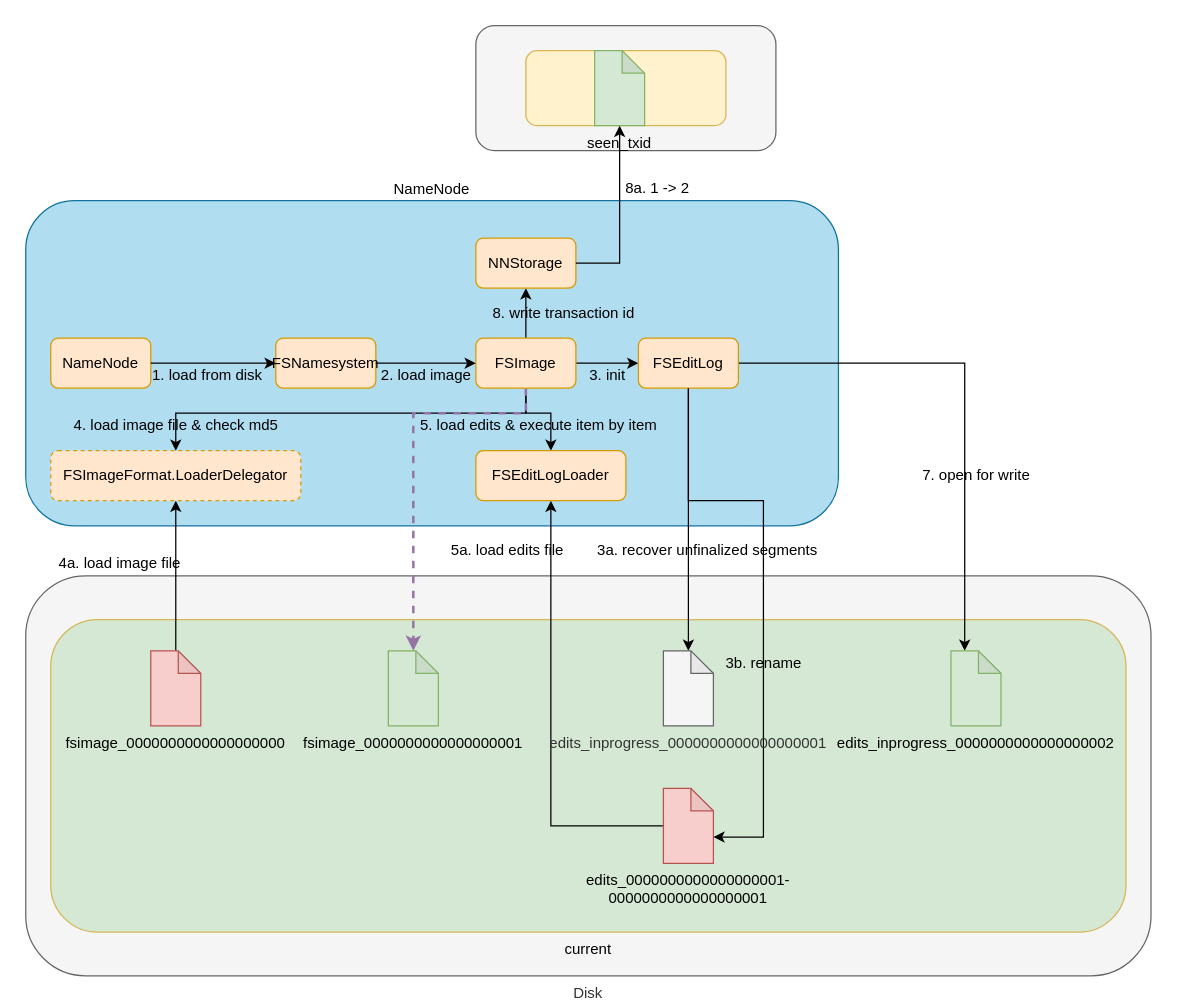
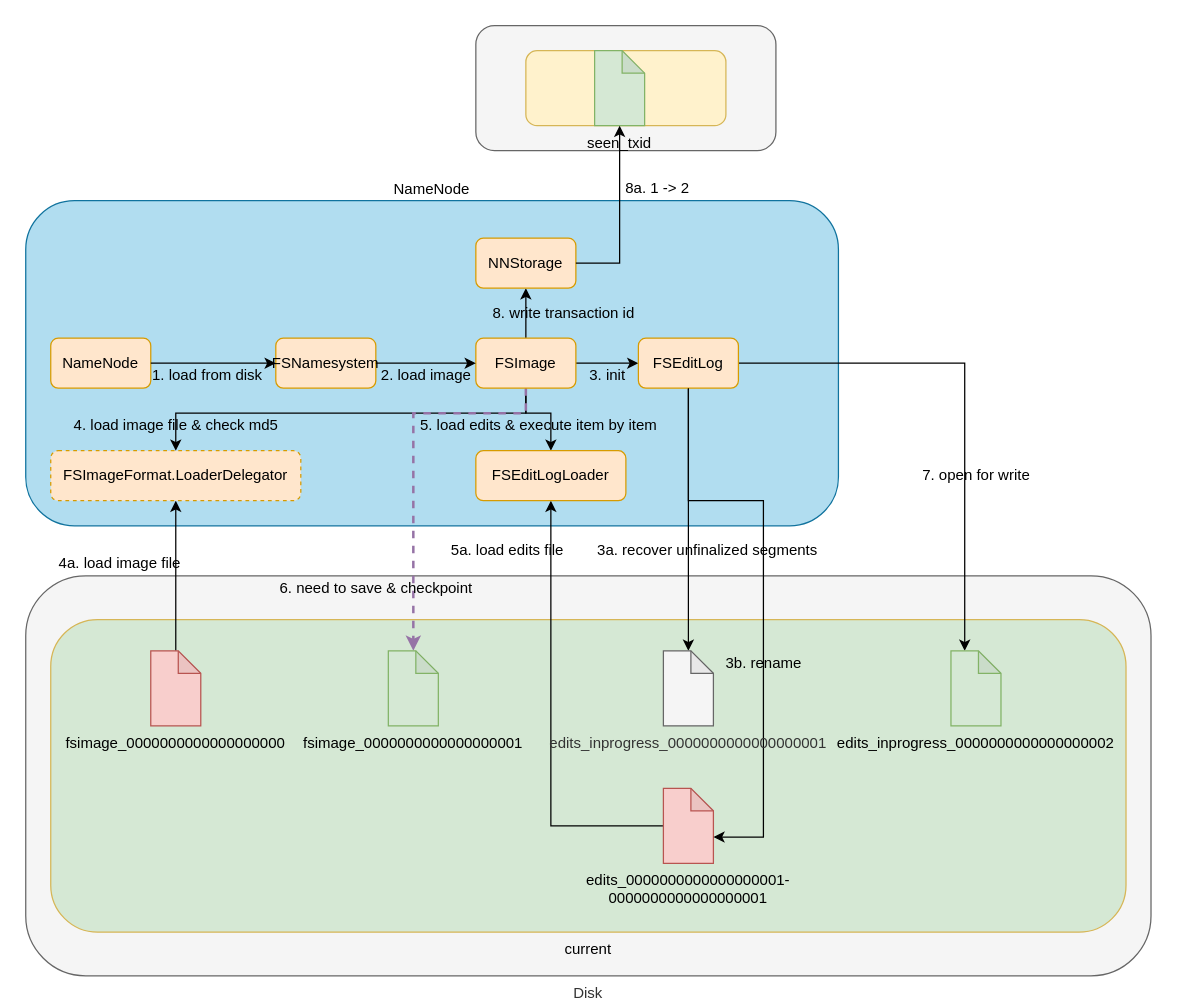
node "6. need to save & checkpoint": added
